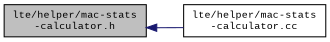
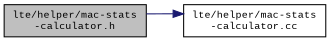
edge "lte/helper/mac-stats -calculator.cc" -> "lte/helper/mac-stats -calculator.h": reversed
